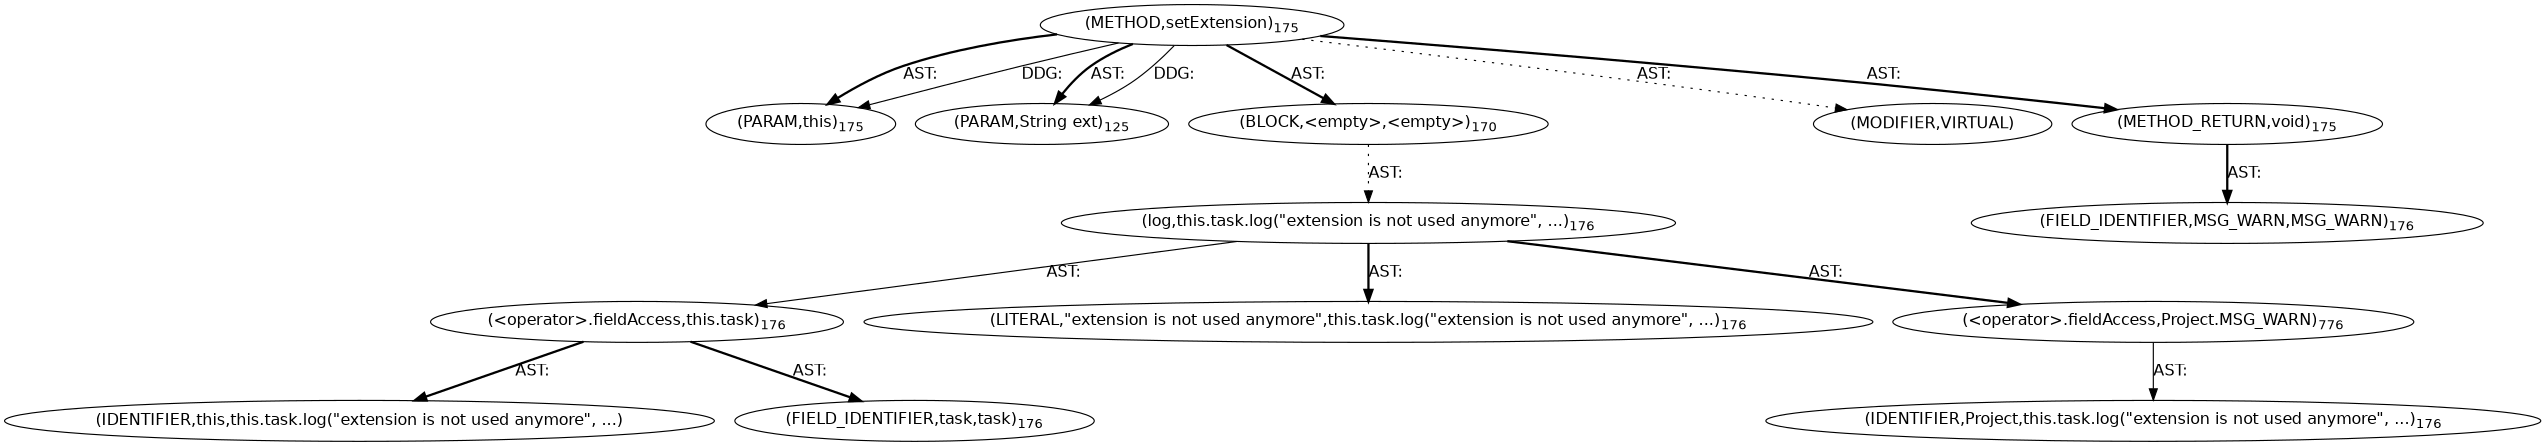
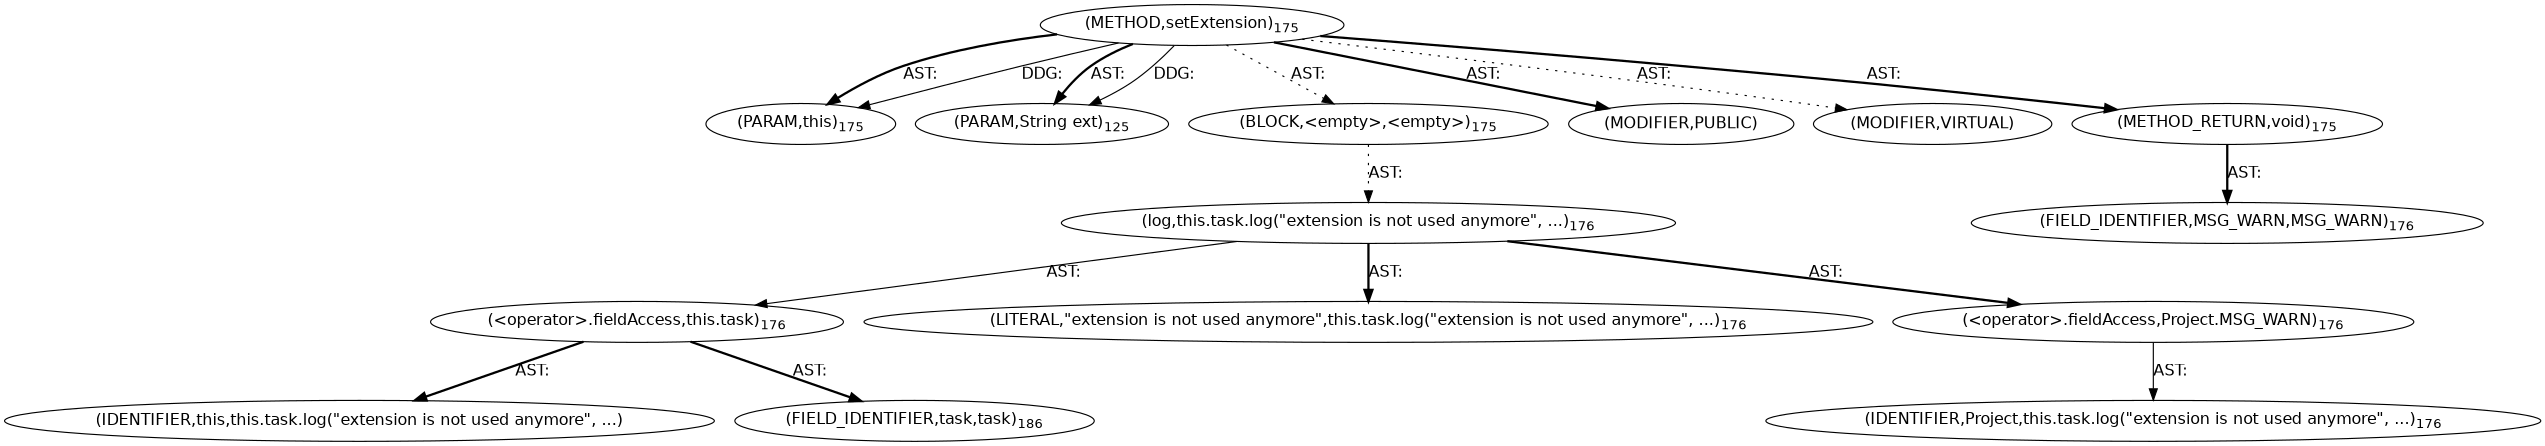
edge "(METHOD,setExtension)" -> "(BLOCK,<empty>,<empty>)": style bold -> dotted
node "(BLOCK,<empty>,<empty>)": text "170" -> "175"
node "(MODIFIER,PUBLIC)": added
node "(<operator>.fieldAccess,Project.MSG_WARN)": text "776" -> "176"
node "(FIELD_IDENTIFIER,task,task)": text "176" -> "186"
